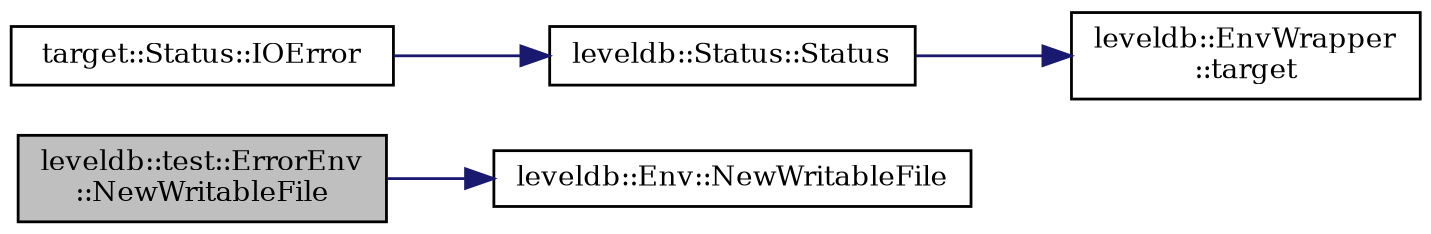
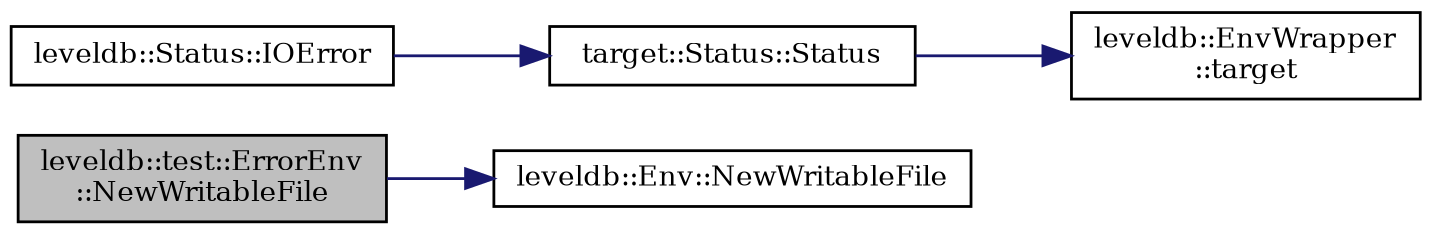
node "target::Status::IOError": label "target::Status::IOError" -> "leveldb::Status::IOError"
node "leveldb::Status::Status": label "leveldb::Status::Status" -> "target::Status::Status"
